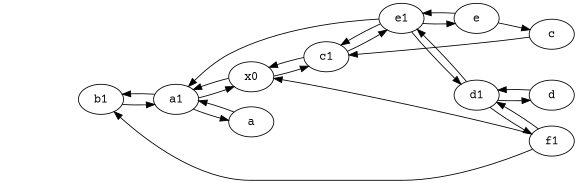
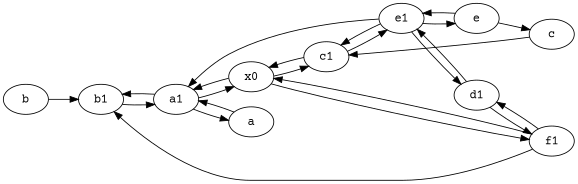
node "d": removed
node "b": added
edge "x0" -> "f1": added
